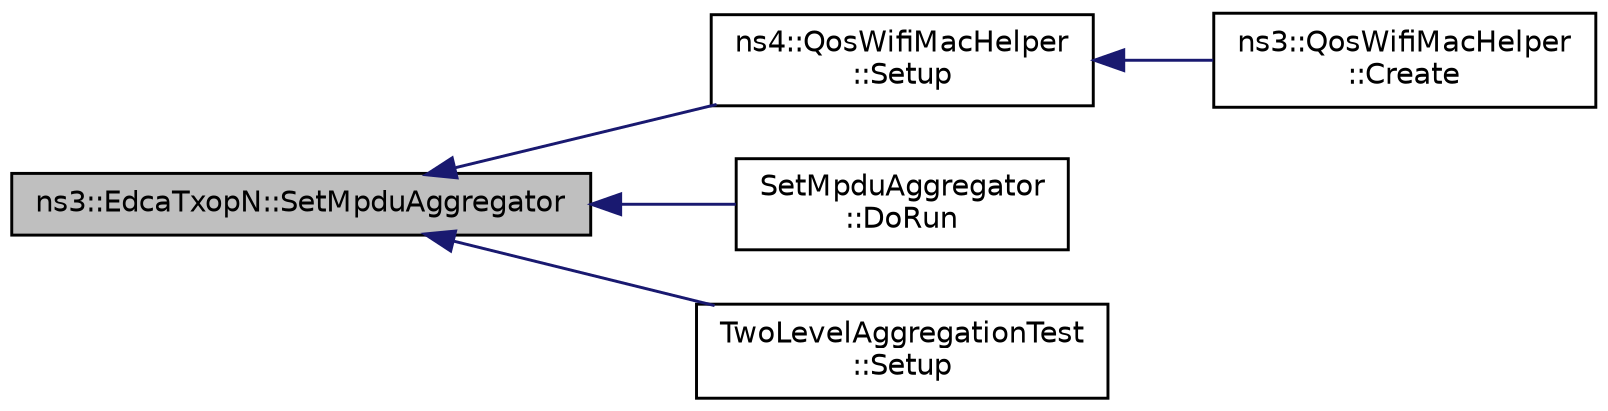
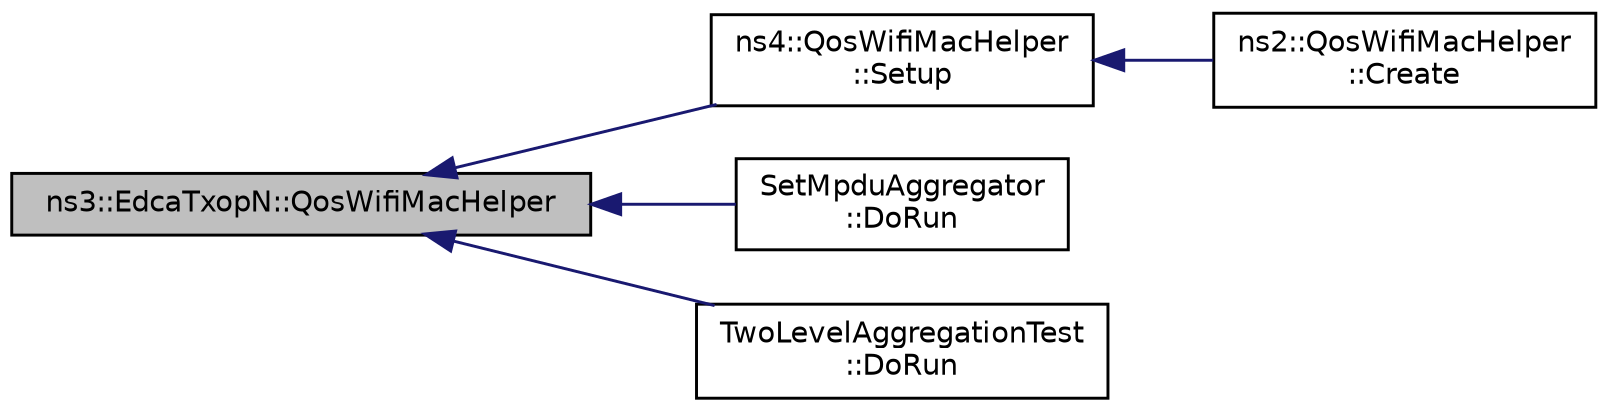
node "ns3::QosWifiMacHelper ::Create": label "ns3::QosWifiMacHelper ::Create" -> "ns2::QosWifiMacHelper ::Create"
node "ns3::EdcaTxopN::SetMpduAggregator": label "ns3::EdcaTxopN::SetMpduAggregator" -> "ns3::EdcaTxopN::QosWifiMacHelper"
node "TwoLevelAggregationTest ::Setup": label "TwoLevelAggregationTest ::Setup" -> "TwoLevelAggregationTest ::DoRun"
